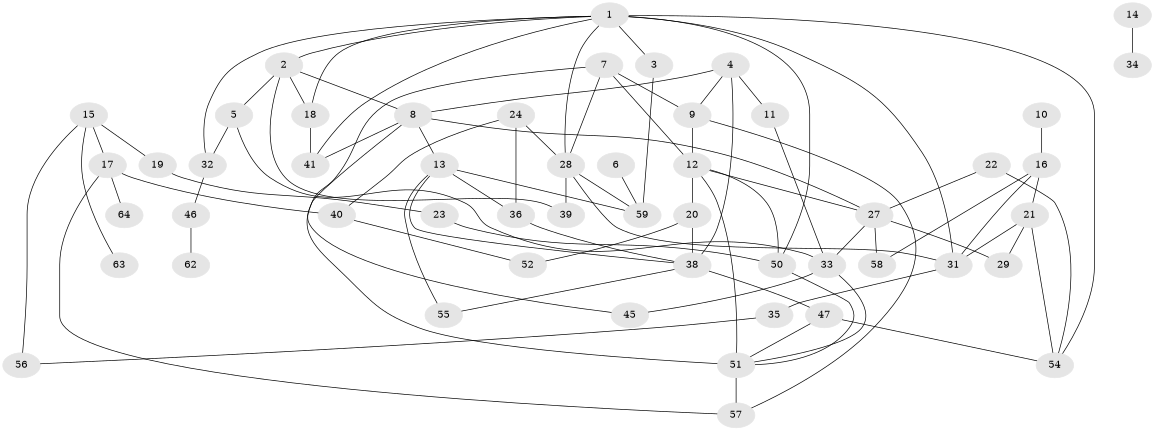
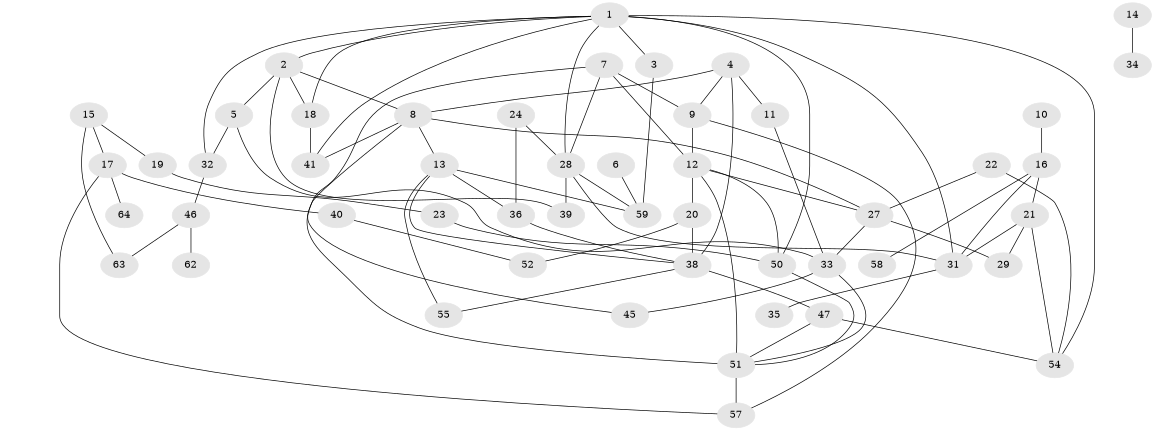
edge "24" -- "40": removed
edge "46" -- "63": added
edge "27" -- "58": removed
node "56": removed
